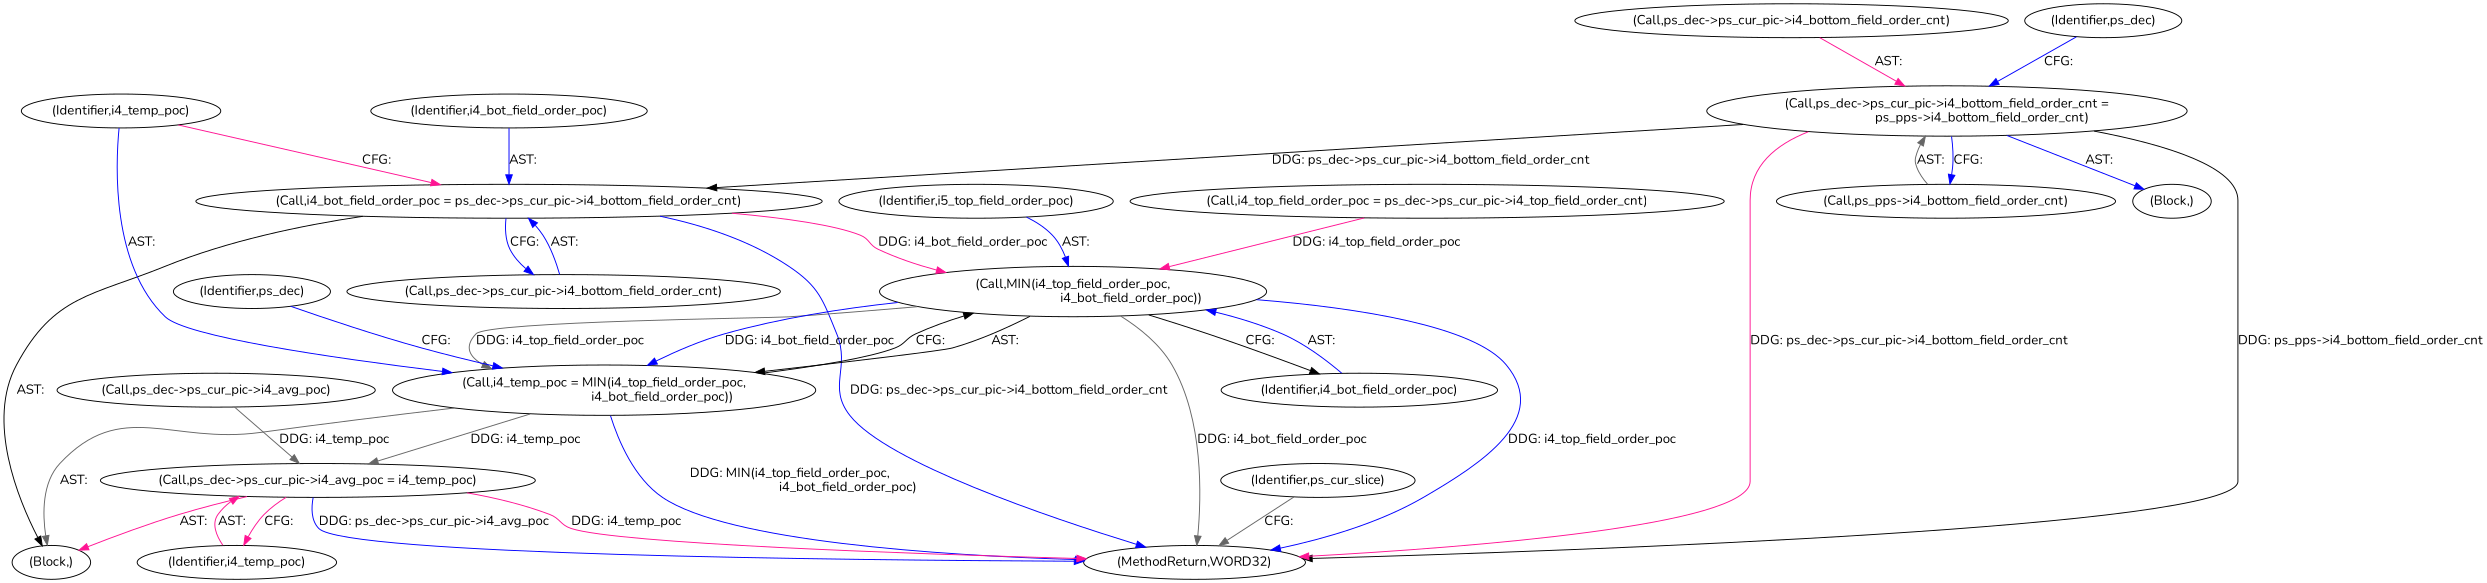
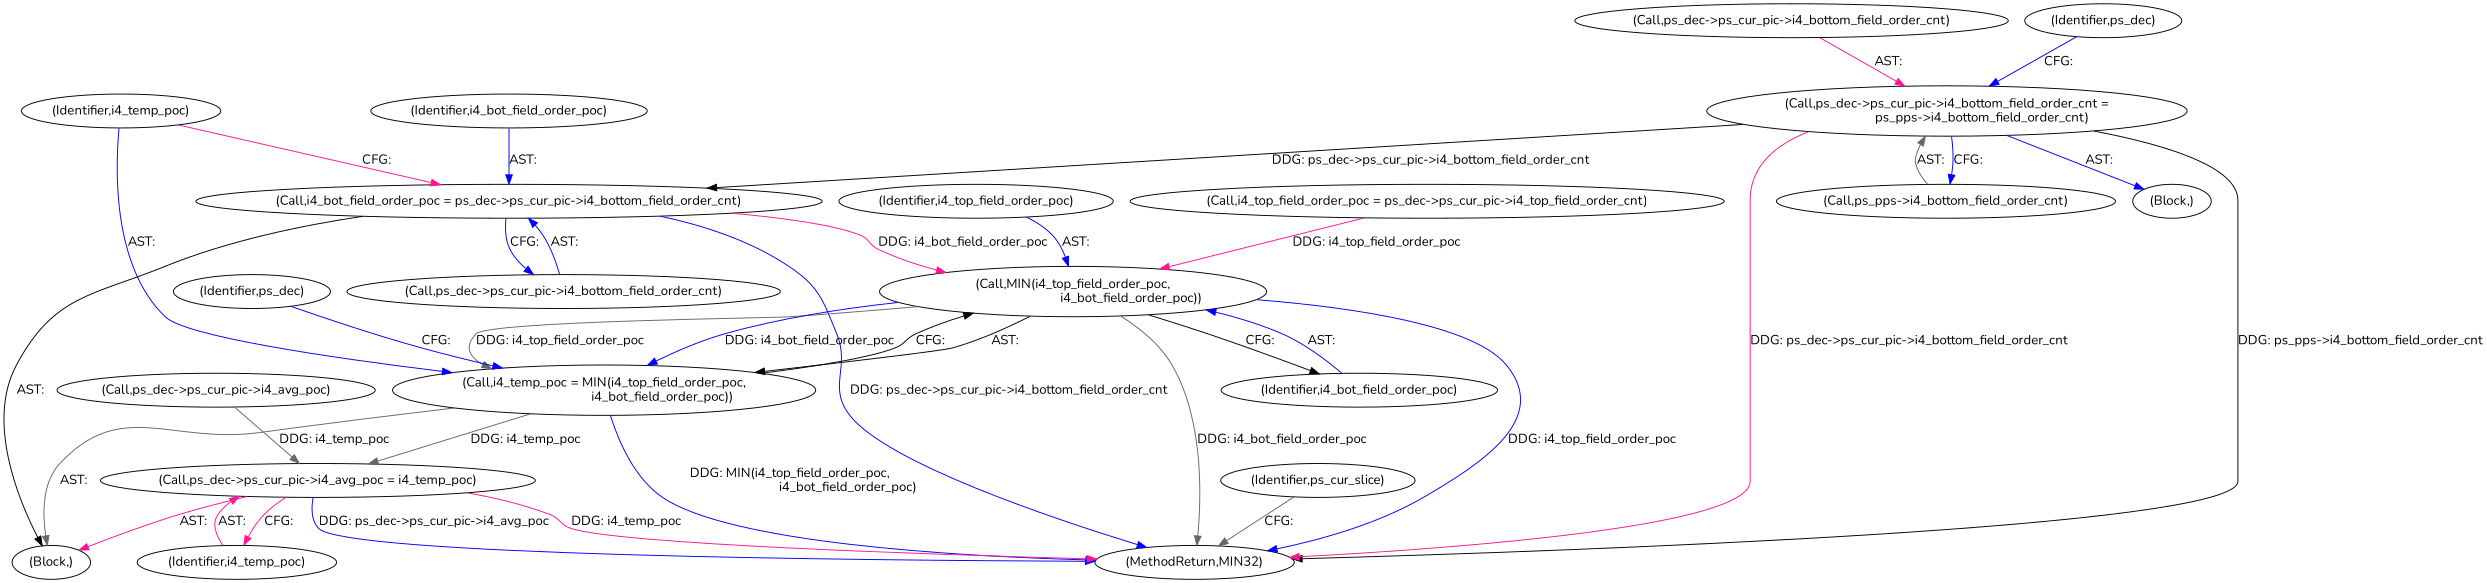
node "(Identifier,i5_top_field_order_poc)": label "(Identifier,i5_top_field_order_poc)" -> "(Identifier,i4_top_field_order_poc)"
node "(MethodReturn,WORD32)": label "(MethodReturn,WORD32)" -> "(MethodReturn,MIN32)"
